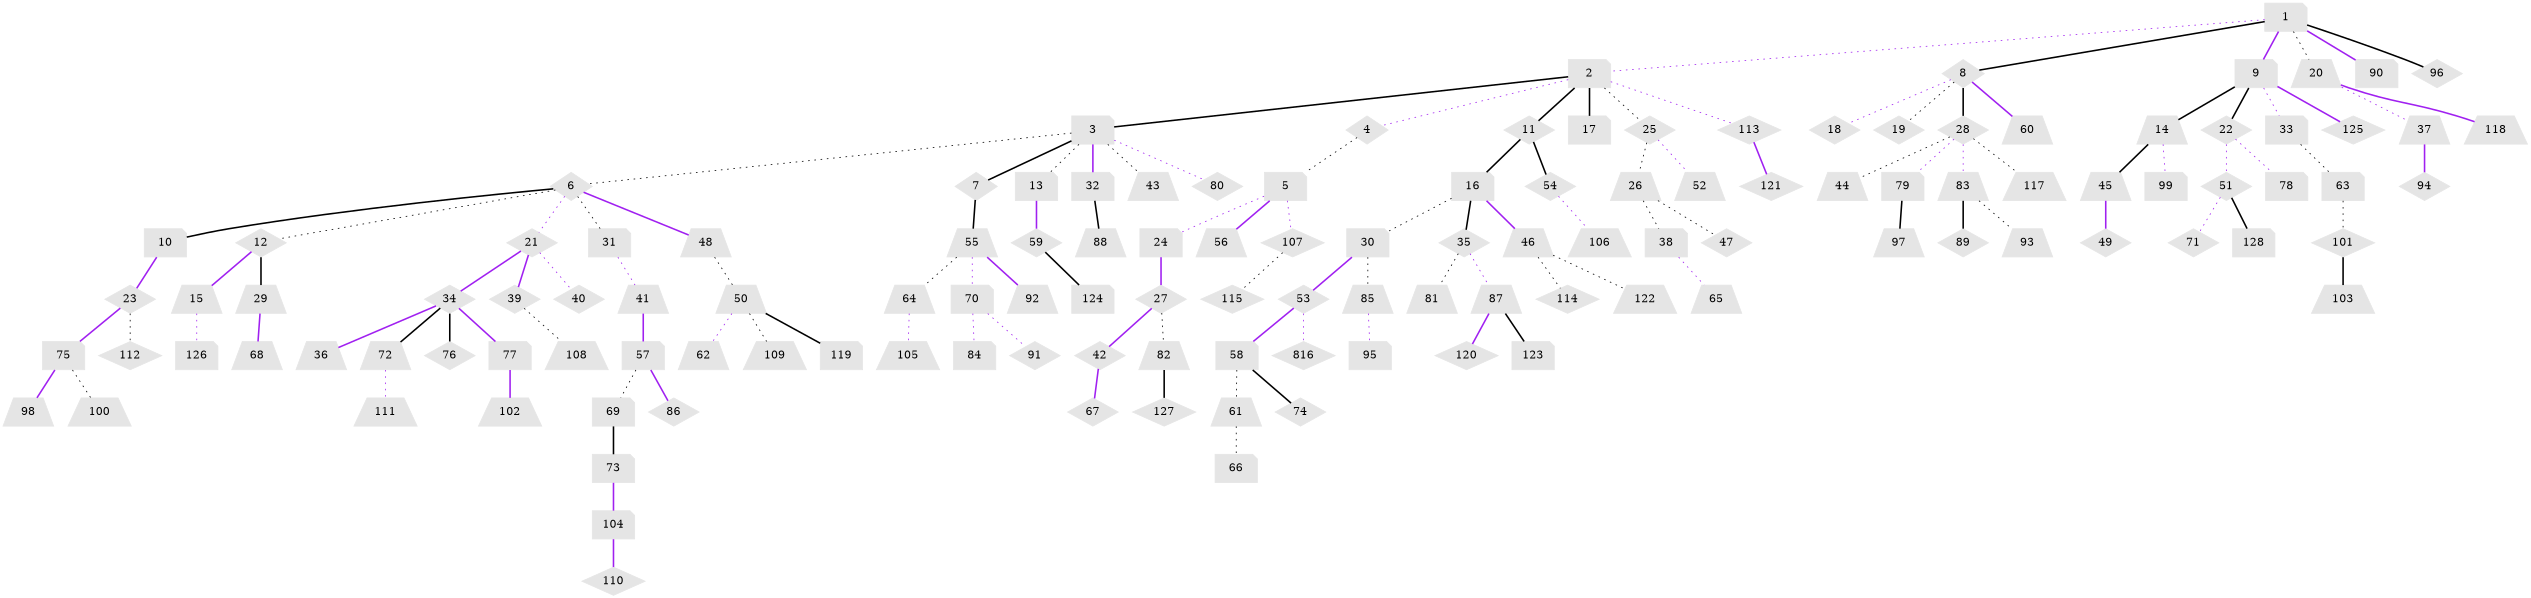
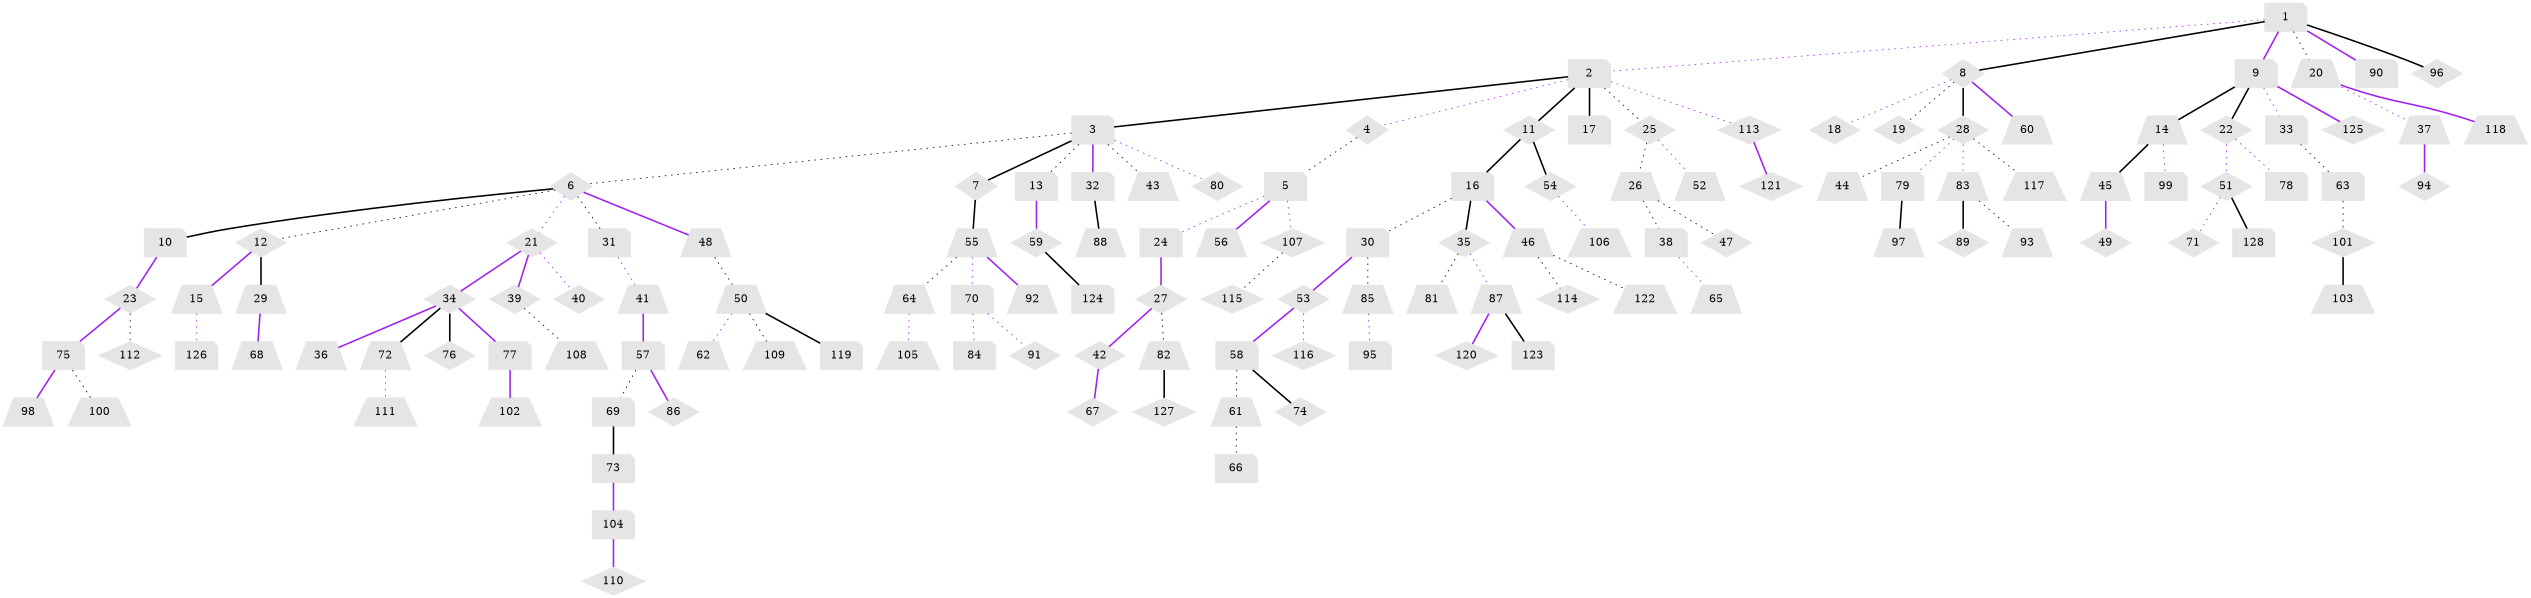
node "816": label "816" -> "116"
